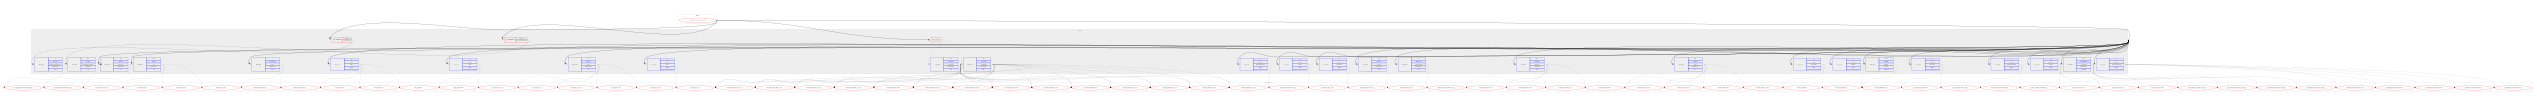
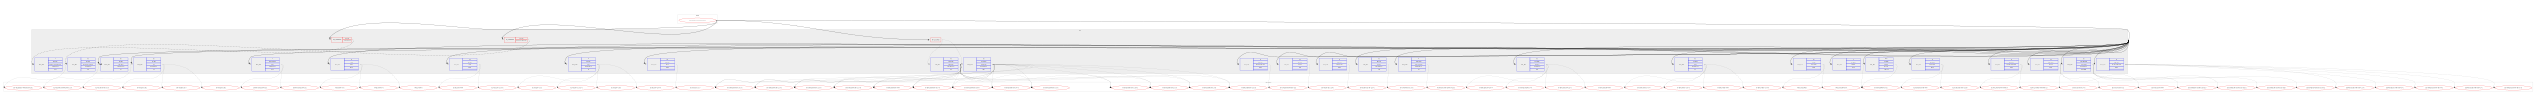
node "sys-devel/automake-1.5-r2": removed
